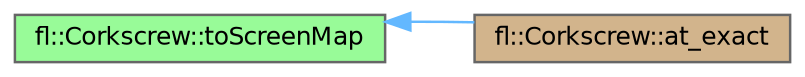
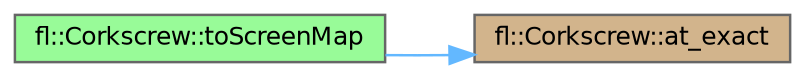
edge "fl::Corkscrew::at_exact" -> "fl::Corkscrew::toScreenMap": reversed
